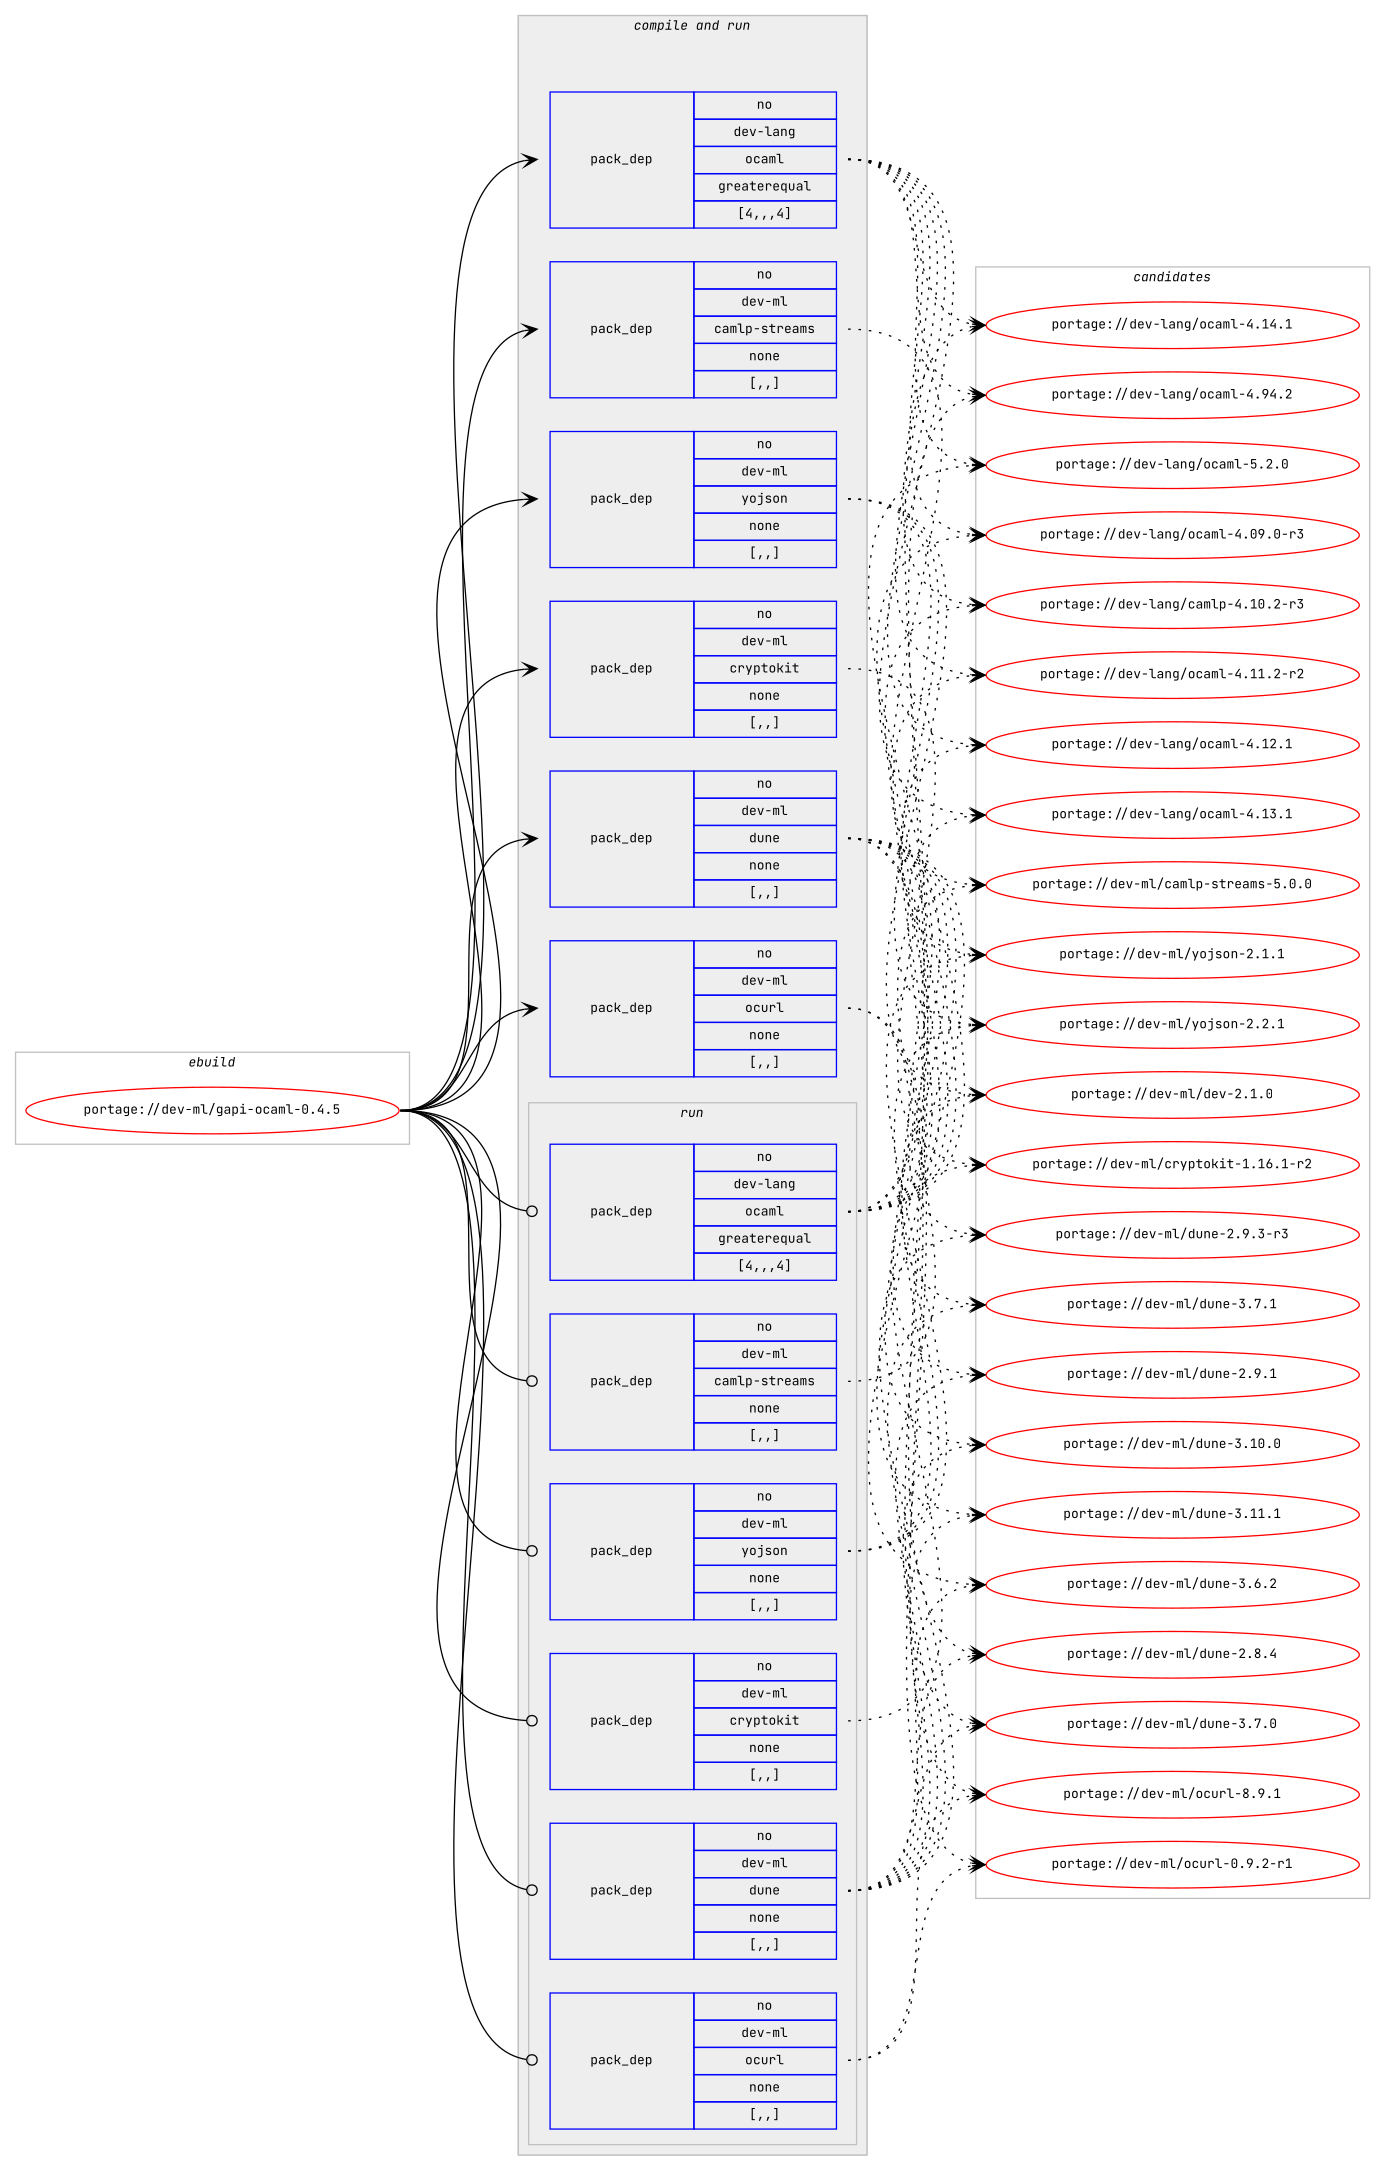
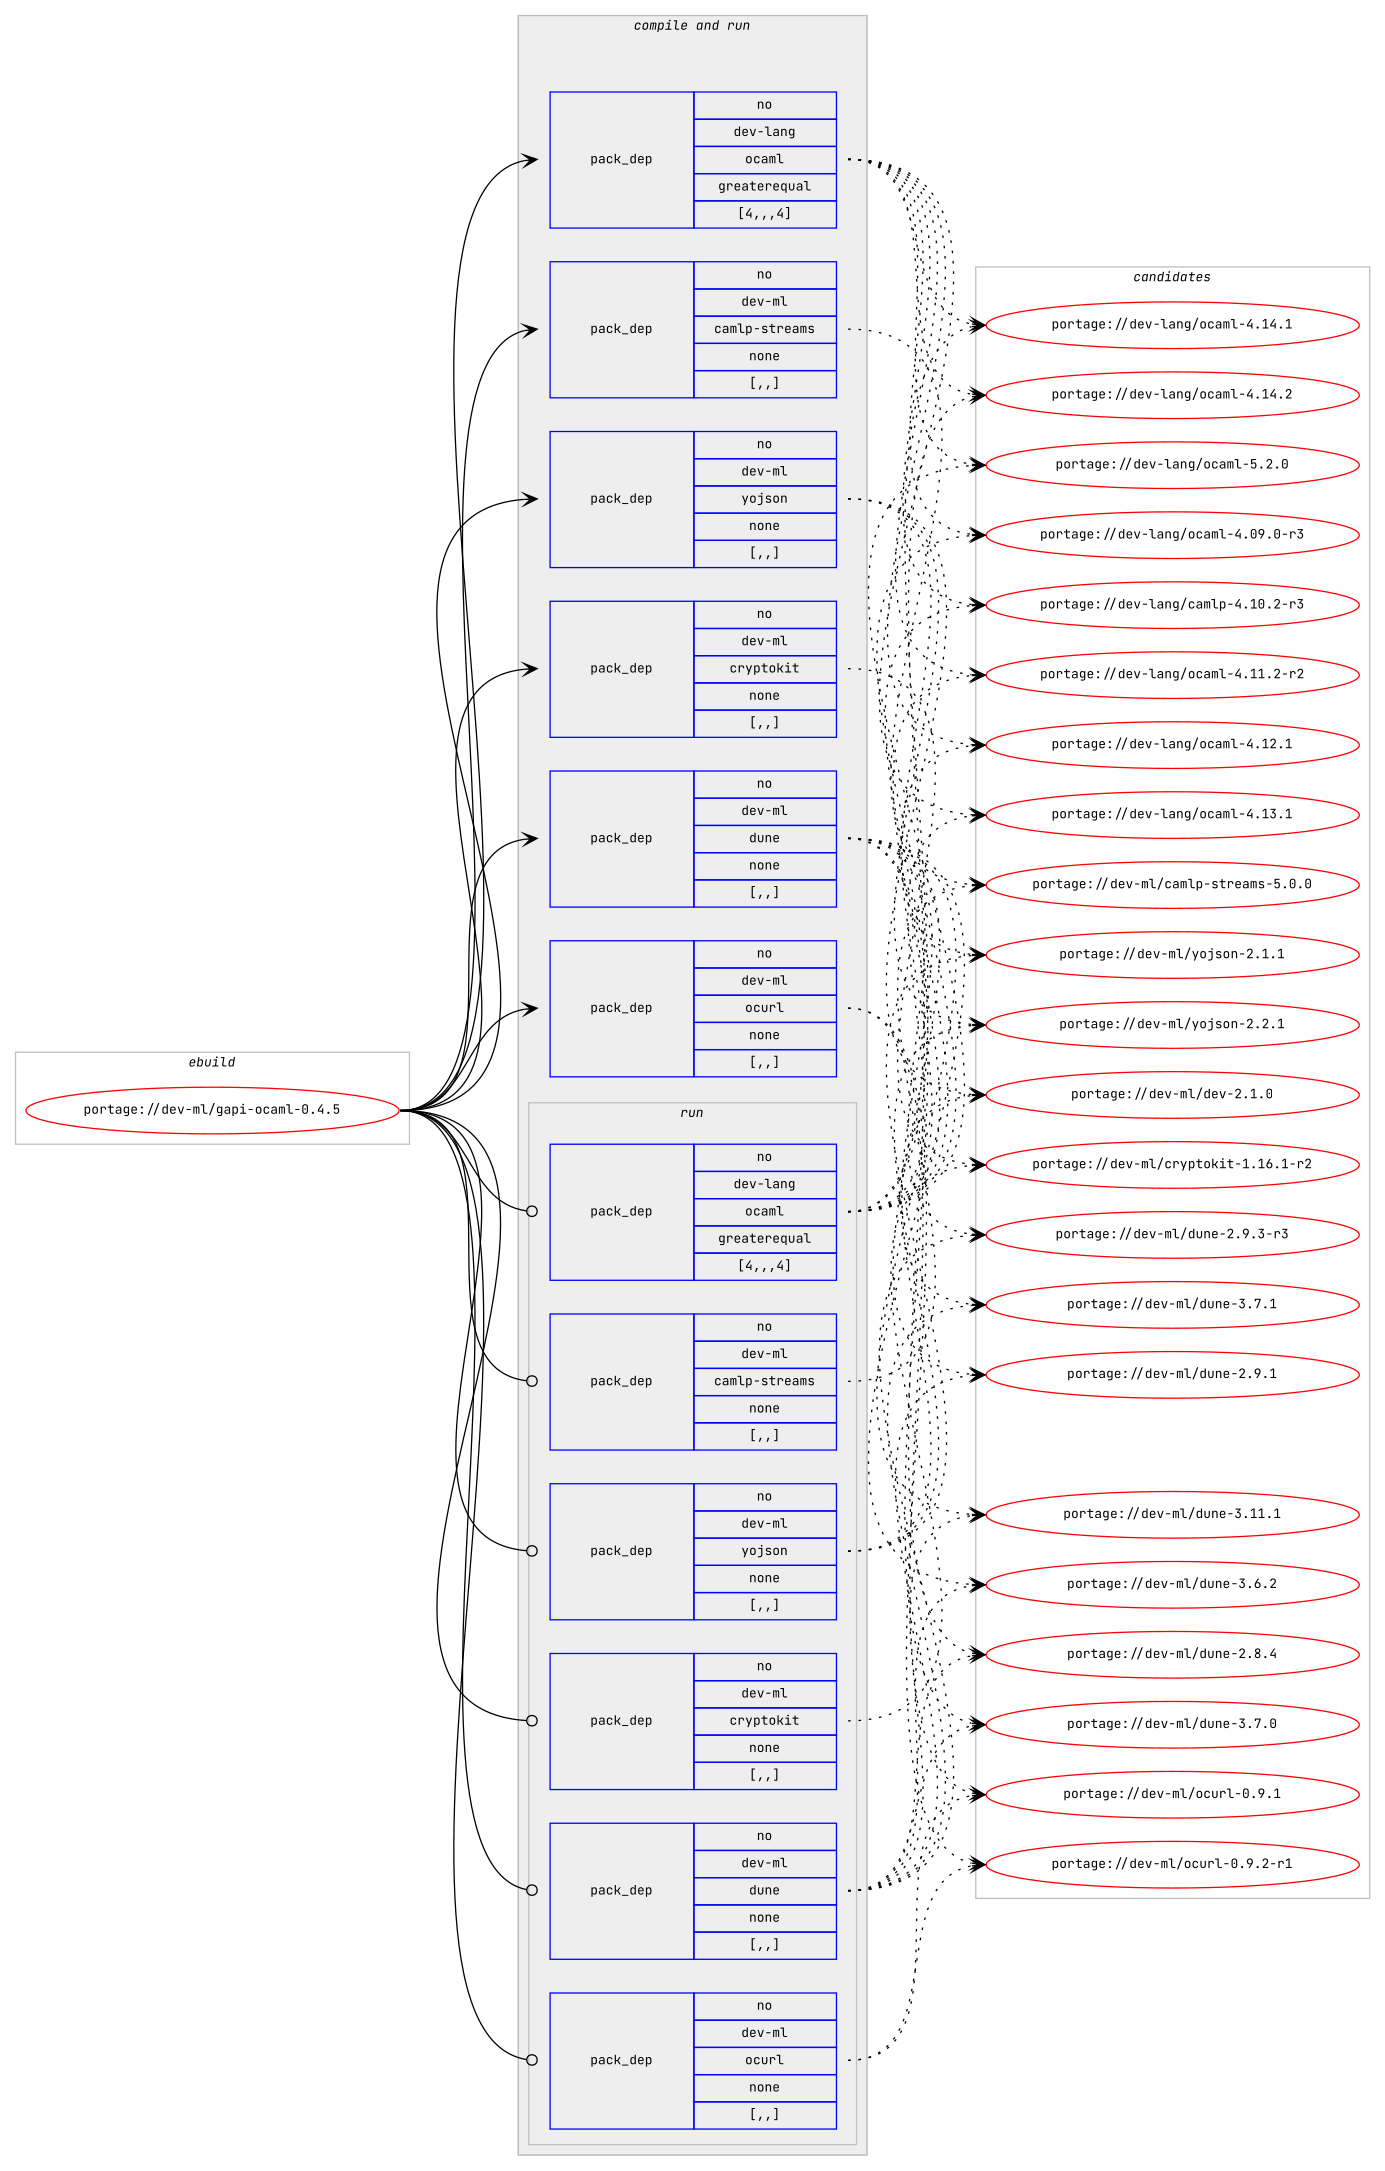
node "portage://dev-lang/ocaml-4.94.2": label "portage://dev-lang/ocaml-4.94.2" -> "portage://dev-lang/ocaml-4.14.2"
node "portage://dev-ml/dune-3.10.0": removed
node "portage://dev-ml/ocurl-8.9.1": label "portage://dev-ml/ocurl-8.9.1" -> "portage://dev-ml/ocurl-0.9.1"
